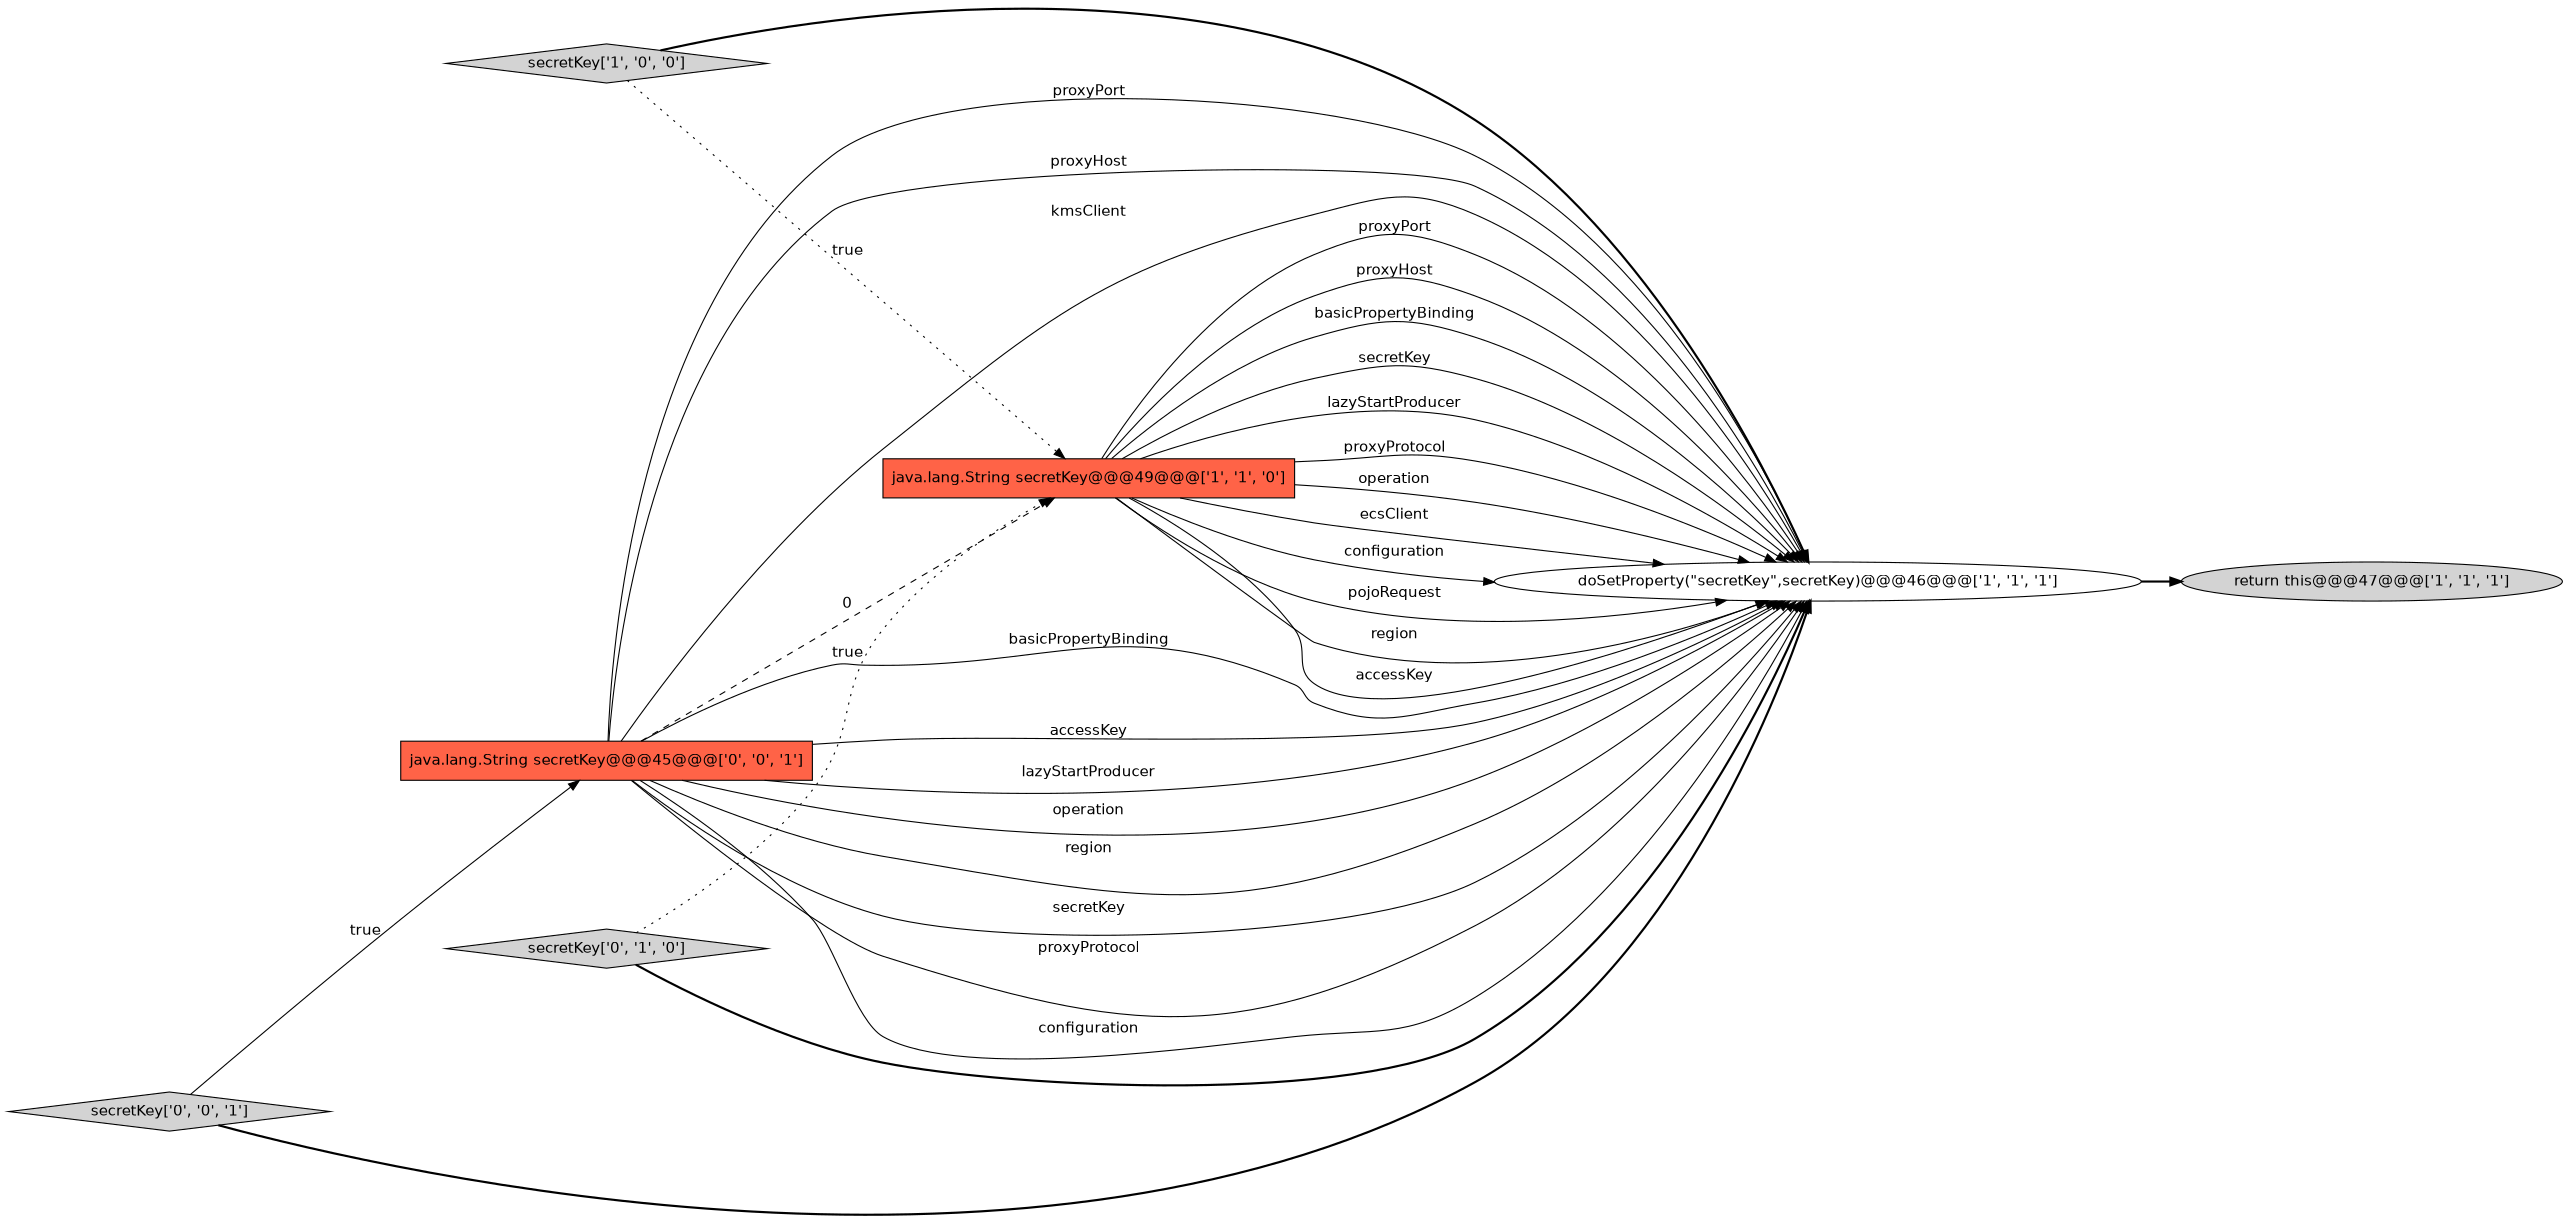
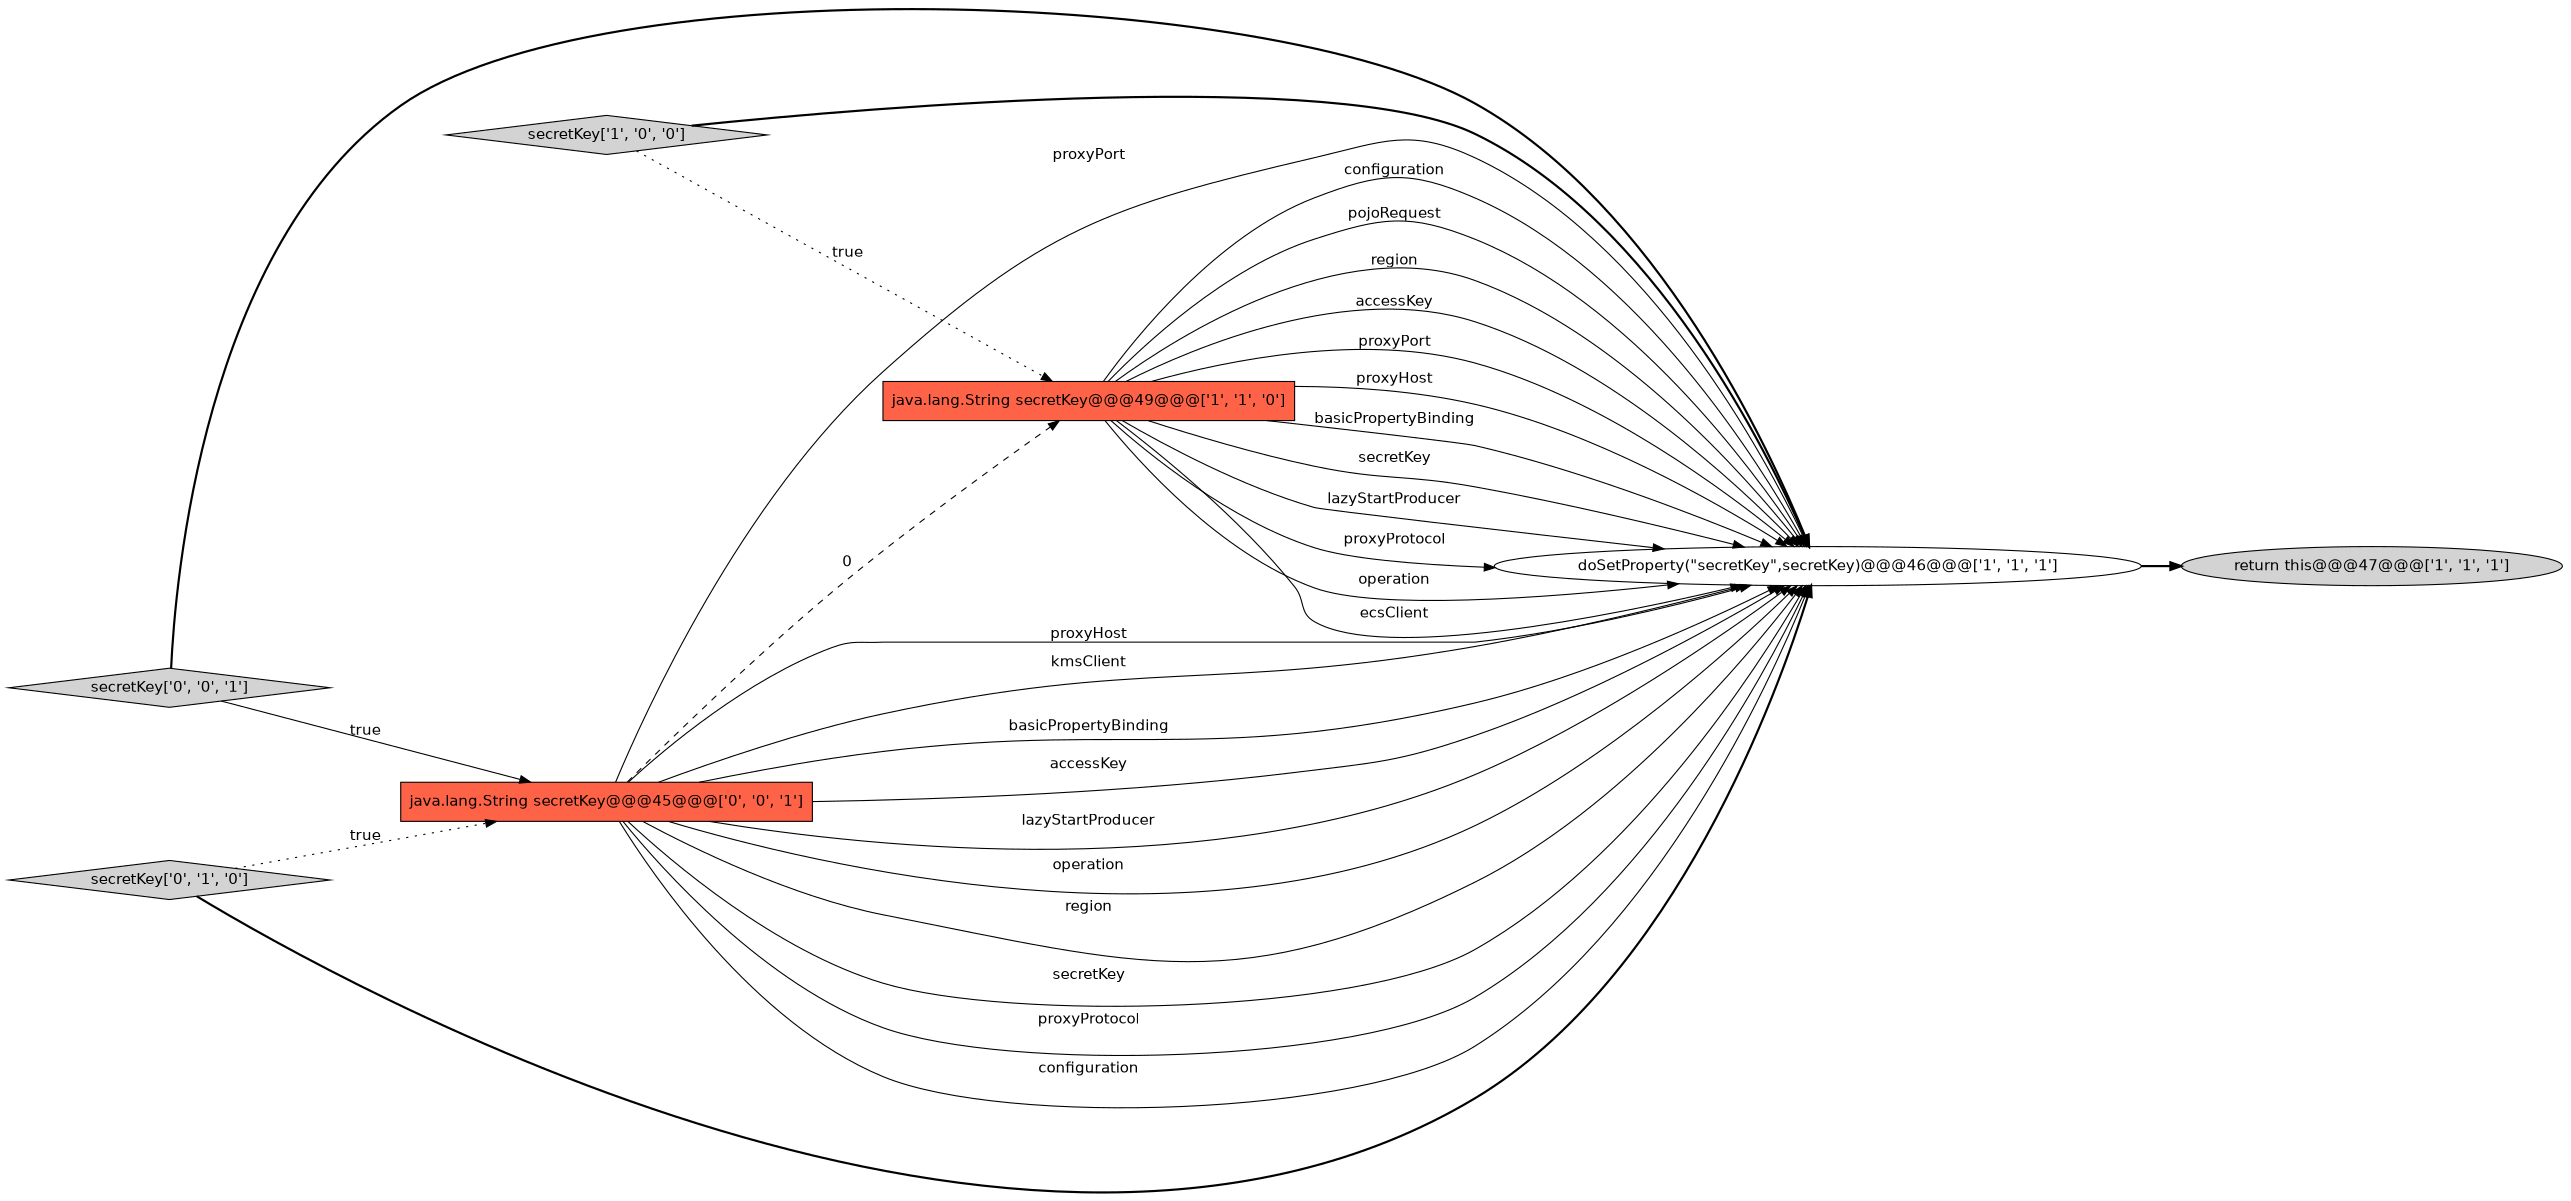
edge "secretKey['0', '1', '0']" -> "java.lang.String secretKey@@@49@@@['1', '1', '0']": now "secretKey['0', '1', '0']" -> "java.lang.String secretKey@@@45@@@['0', '0', '1']"
